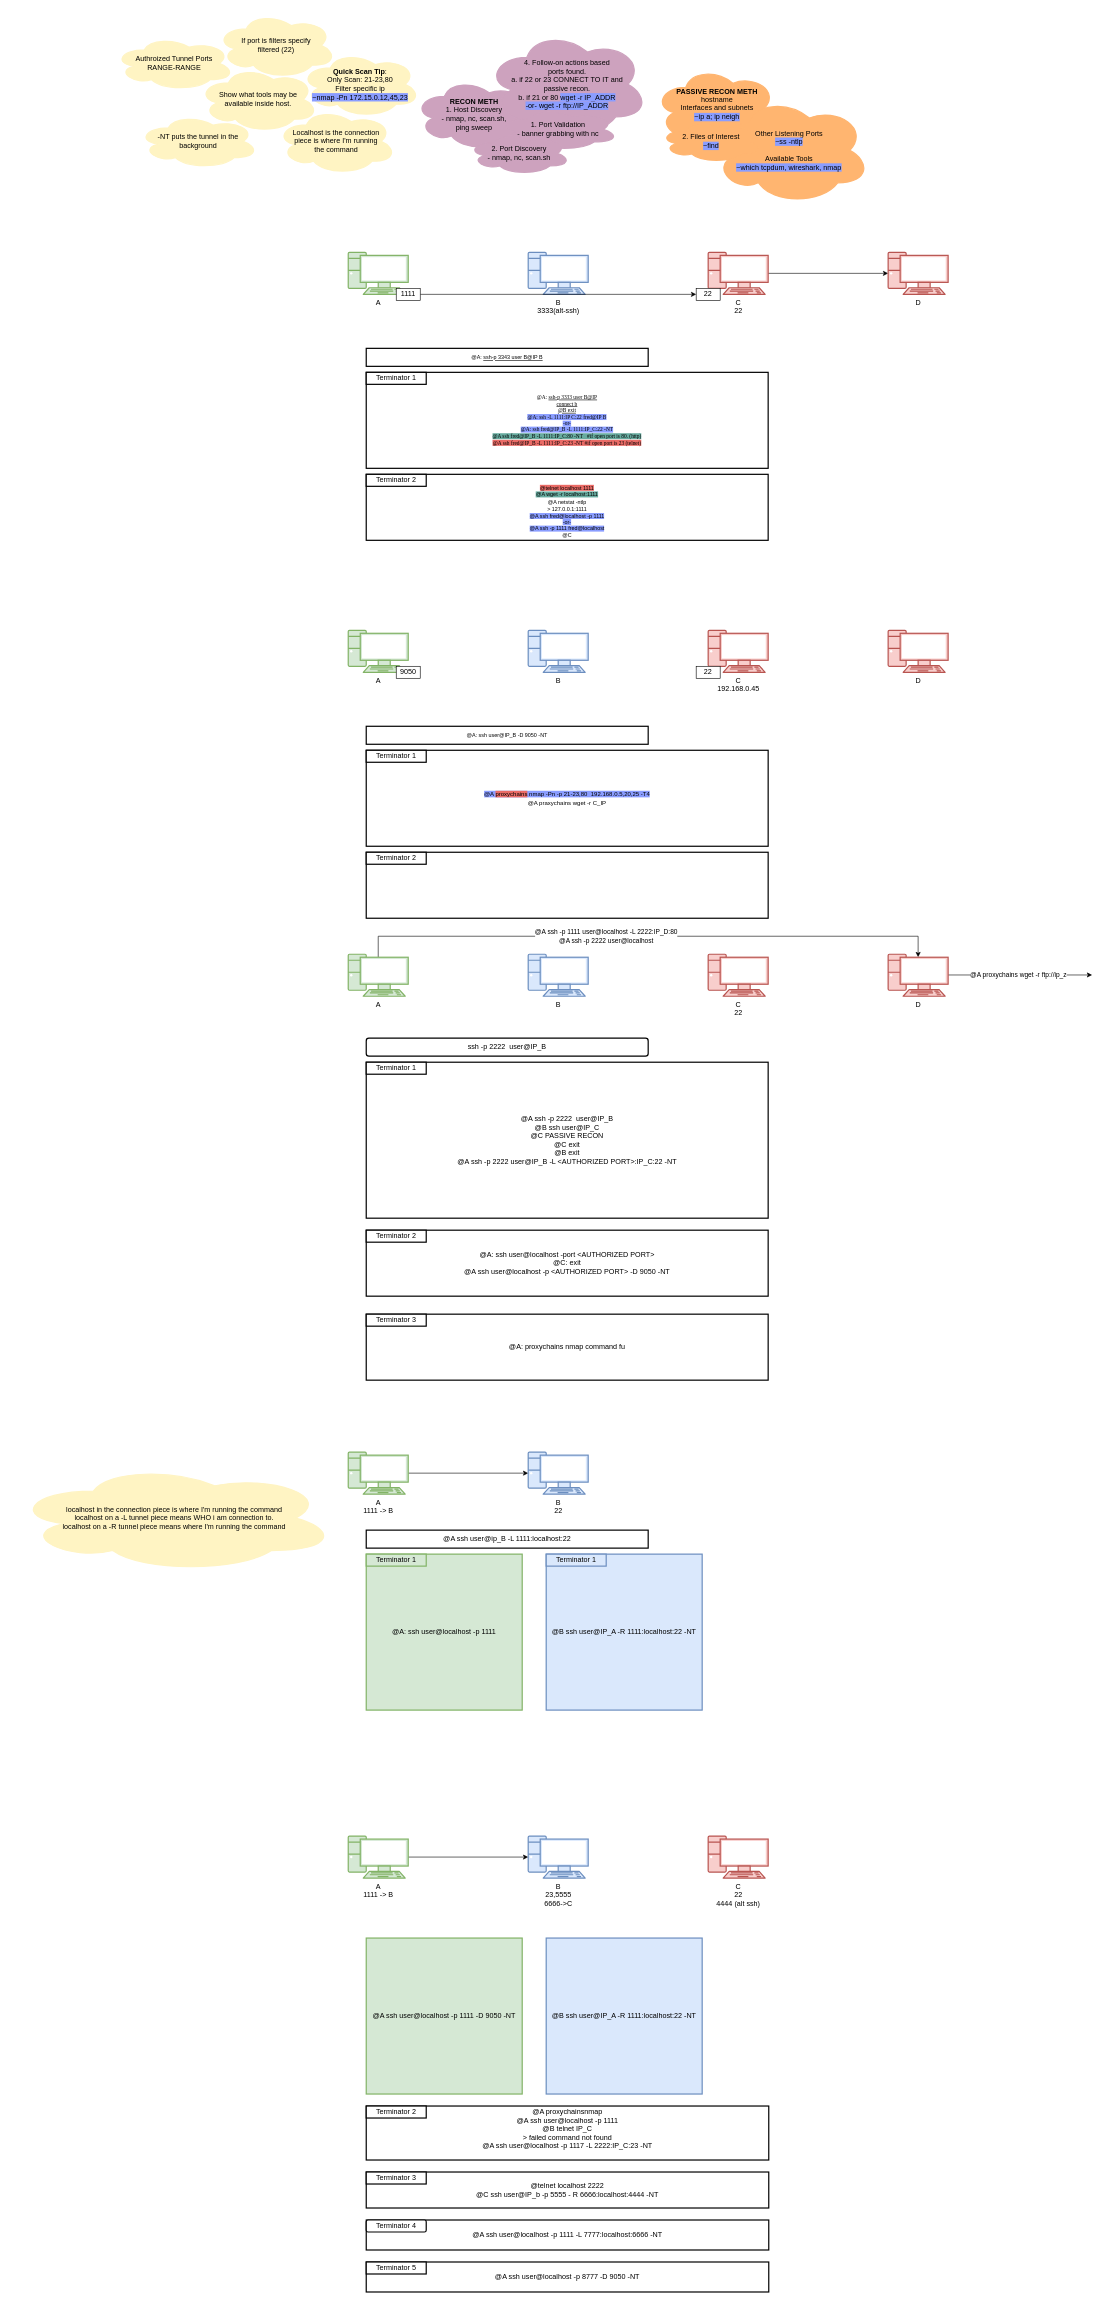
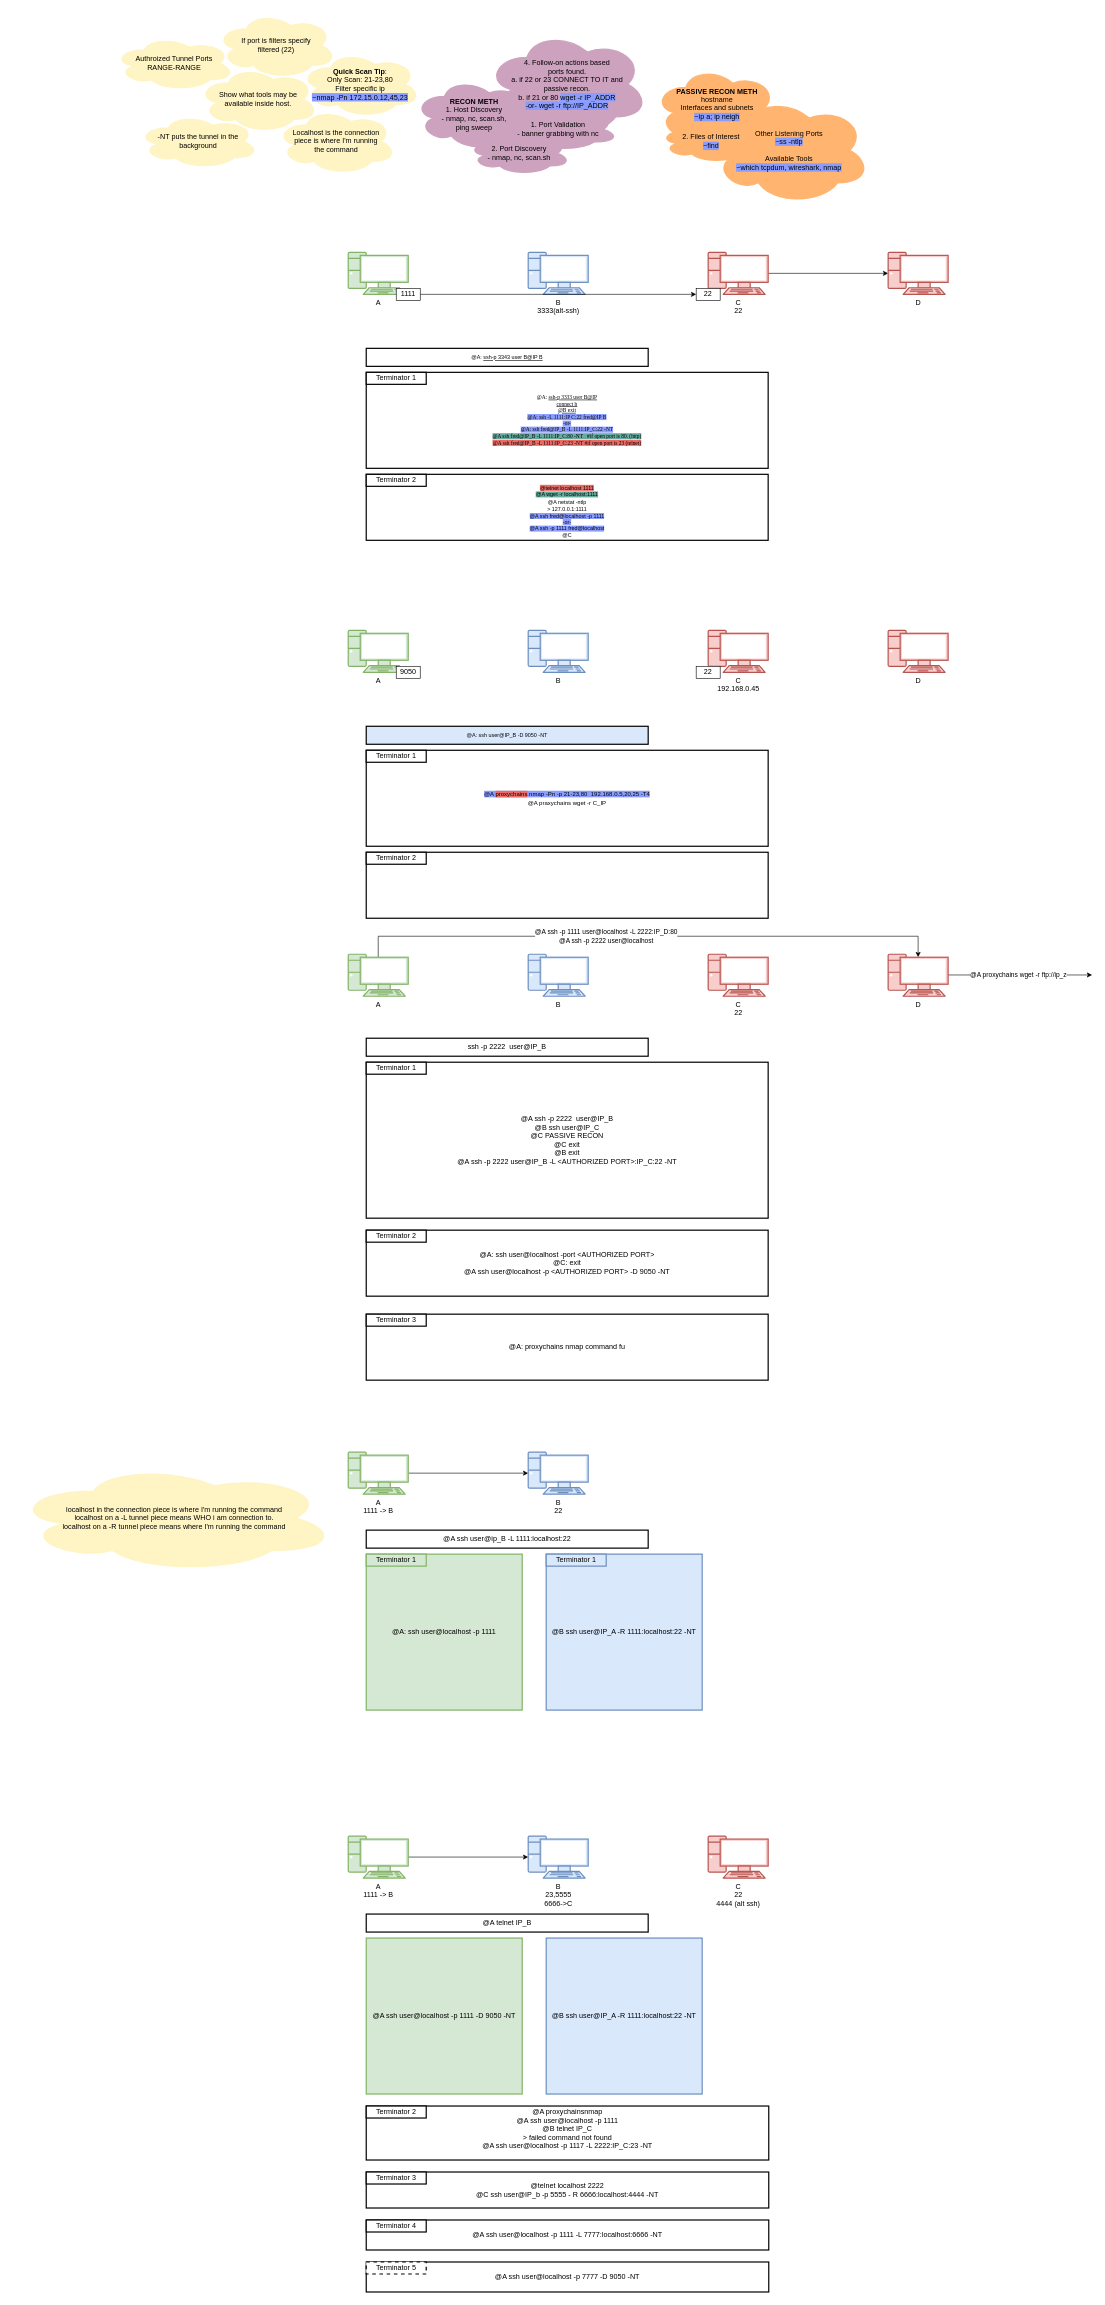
node "@A: ssh user@IP_B -D 9050 -NT": fillcolor #ffffff -> #dae8fc
node "ssh -p 2222 user@IP_B": shape rounded rectangle -> rectangle
node "@A telnet IP_B": added
node "Terminator 4": shape rounded rectangle -> rectangle
node "Terminator 5": style solid -> dashed
node "@A ssh user@localhost -p 8777 -D 9050 -NT": label "@A ssh user@localhost -p 8777 -D 9050 -NT" -> "@A ssh user@localhost -p 7777 -D 9050 -NT"
